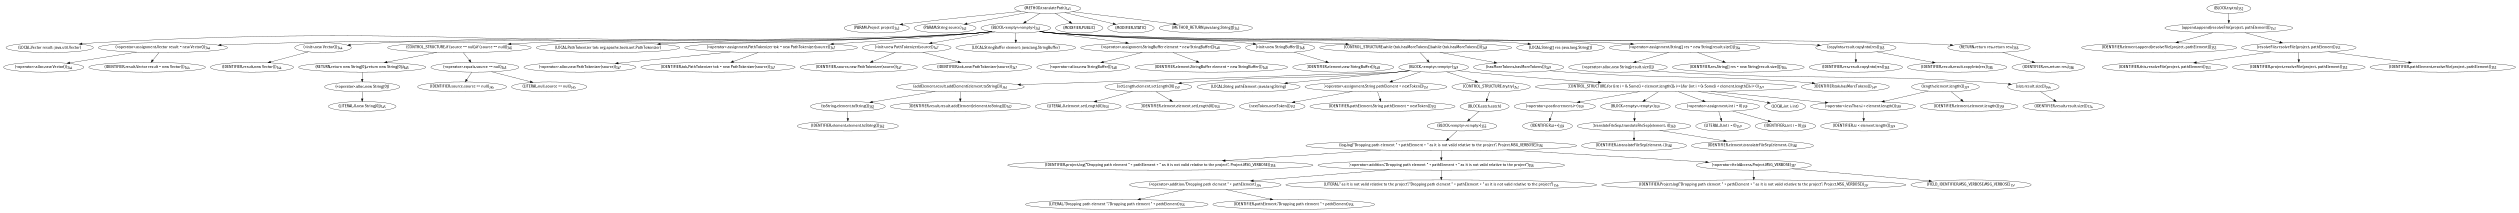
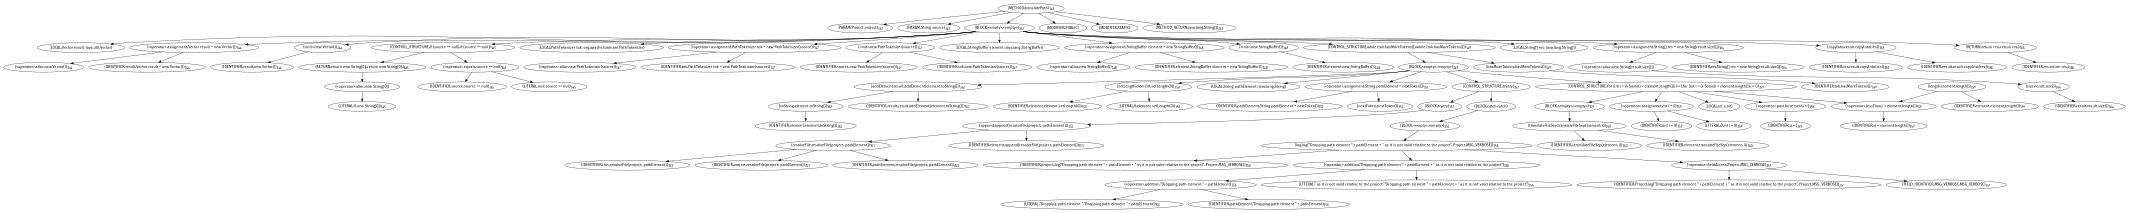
edge "(CONTROL_STRUCTURE,try,try)" -> "(BLOCK,try,try)": added
node "(IDENTIFIER,result,result.size())": text "324" -> "364"
